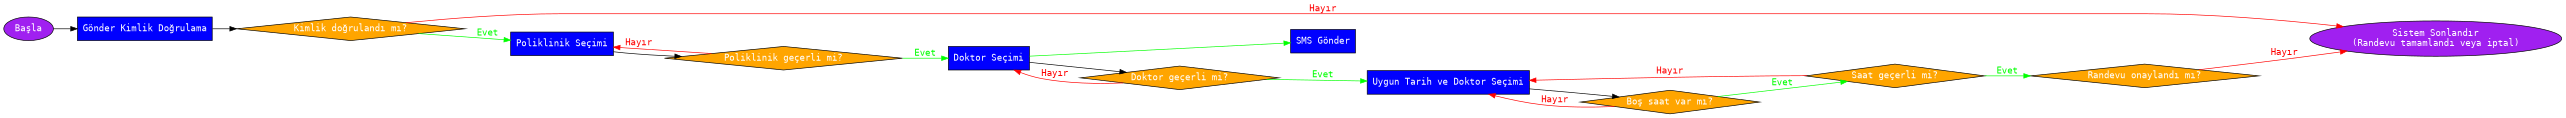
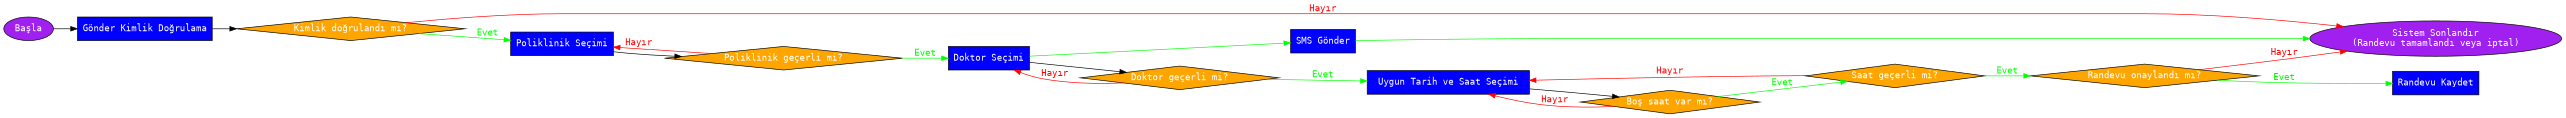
edge "SMS Gönder" -> "Sistem Sonlandır (Randevu tamamlandı veya iptal)": added
node "Uygun Tarih ve Doktor Seçimi": label "Uygun Tarih ve Doktor Seçimi" -> "Uygun Tarih ve Saat Seçimi"
node "Randevu Kaydet": added
